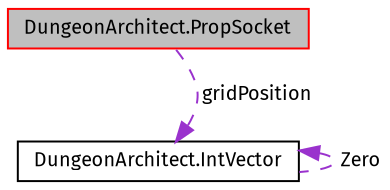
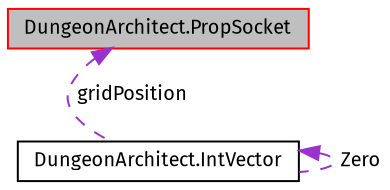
edge "DungeonArchitect.PropSocket" -> "DungeonArchitect.IntVector": reversed
